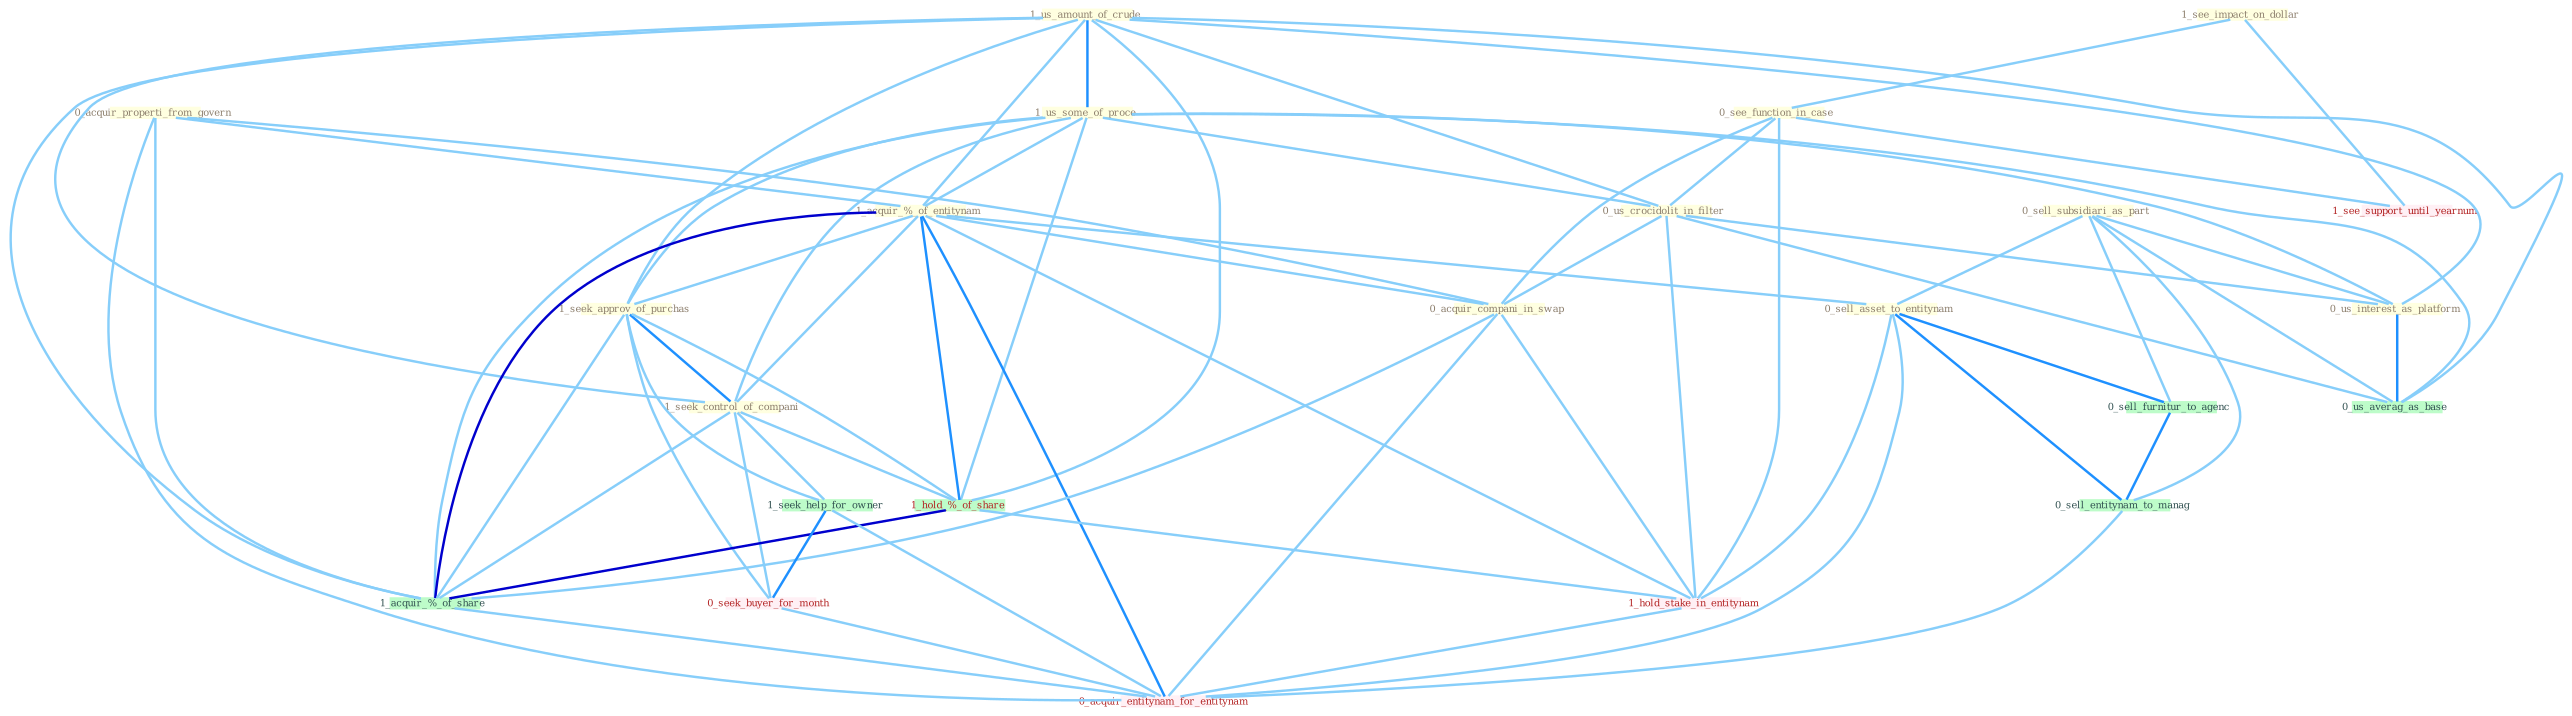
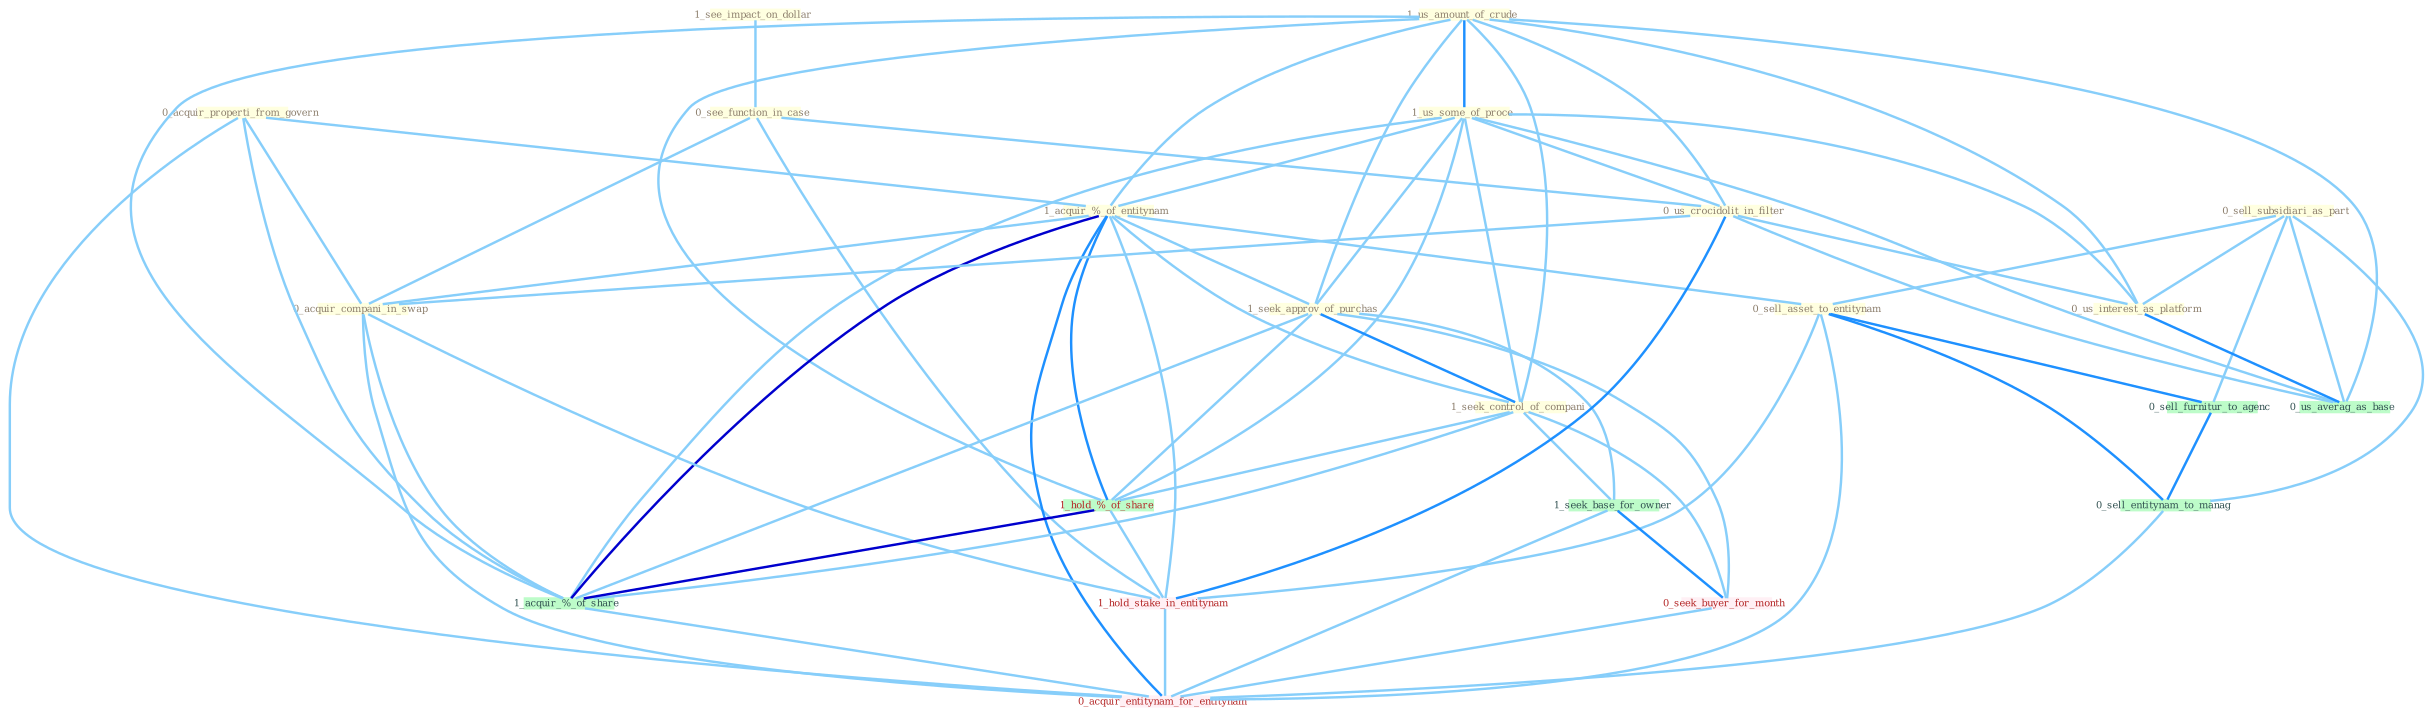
node "1_see_support_until_yearnum": removed
edge "0_us_crocidolit_in_filter" -- "1_hold_stake_in_entitynam": color #87cefa -> #1e90ff
node "1_seek_help_for_owner": label "1_seek_help_for_owner" -> "1_seek_base_for_owner"
